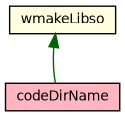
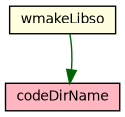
edge "codeDirName" -> "wmakeLibso": reversed
